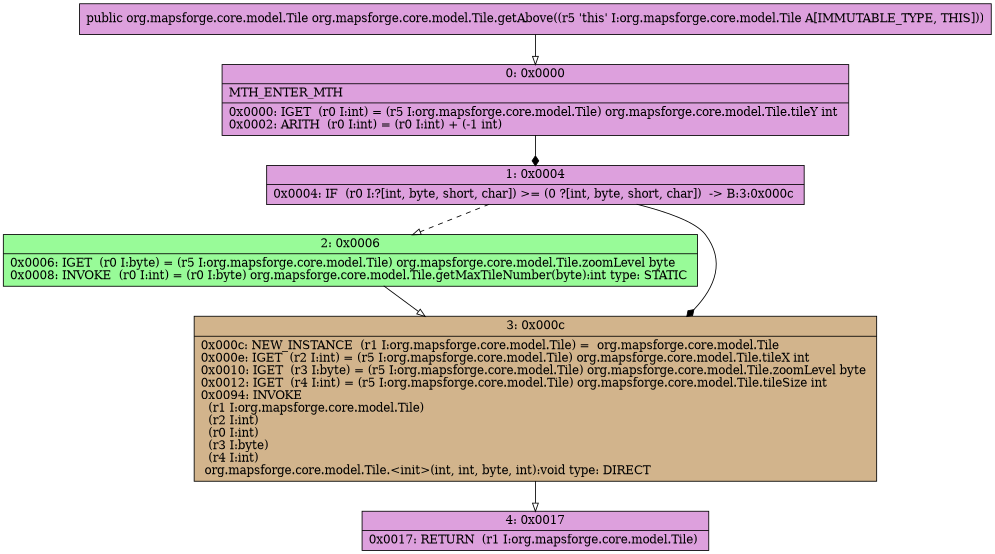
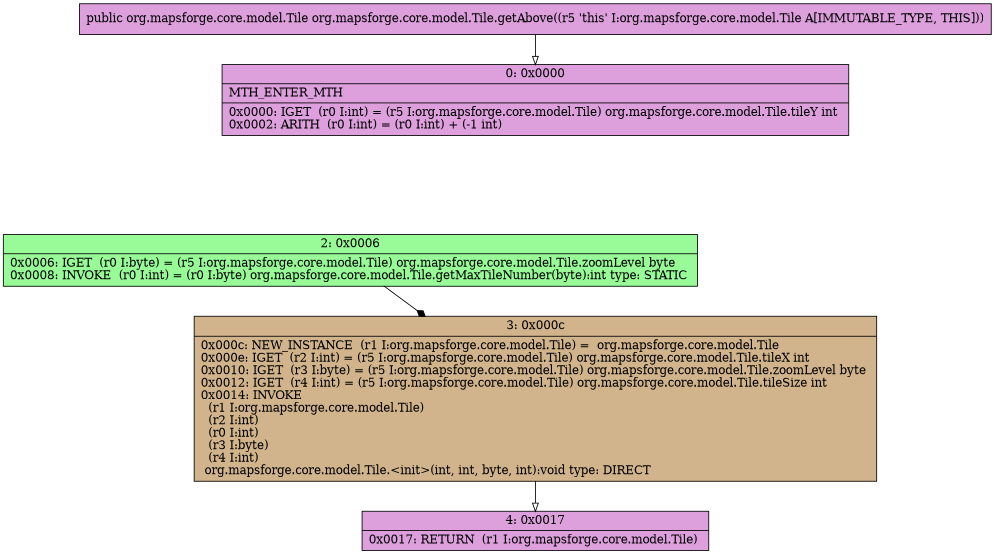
node "1: 0x0004": removed
edge "2: 0x0006" -> "3: 0x000c": arrowhead onormal -> diamond
node "3: 0x000c": text "0x0094: INVOKE" -> "0x0014: INVOKE"
